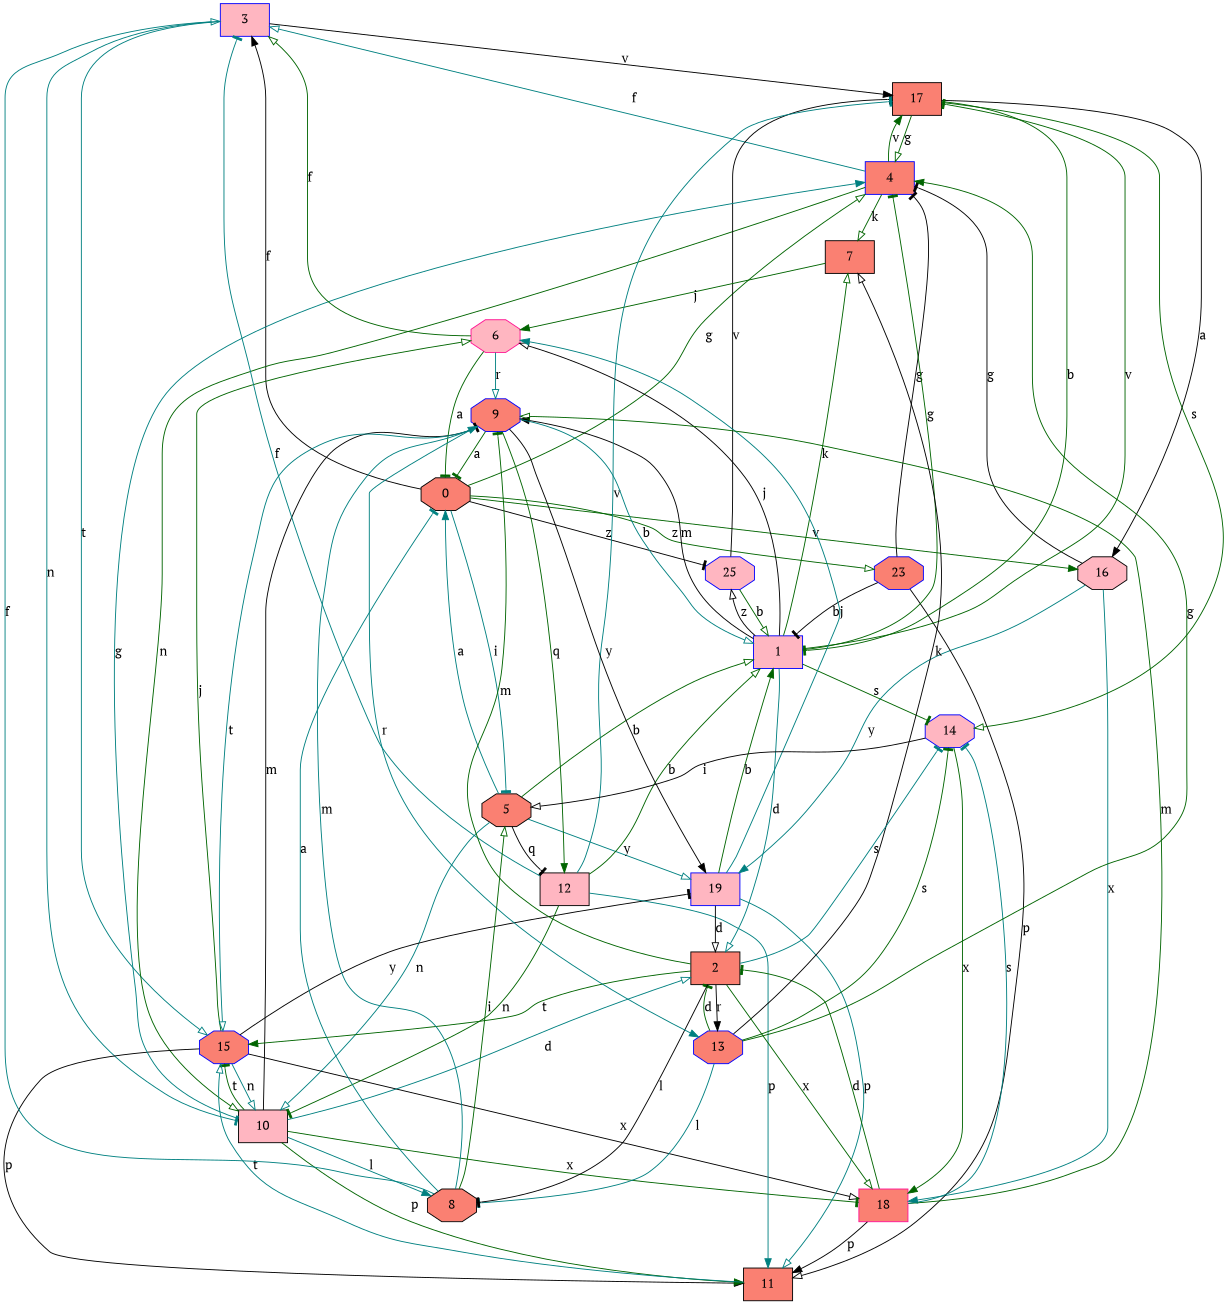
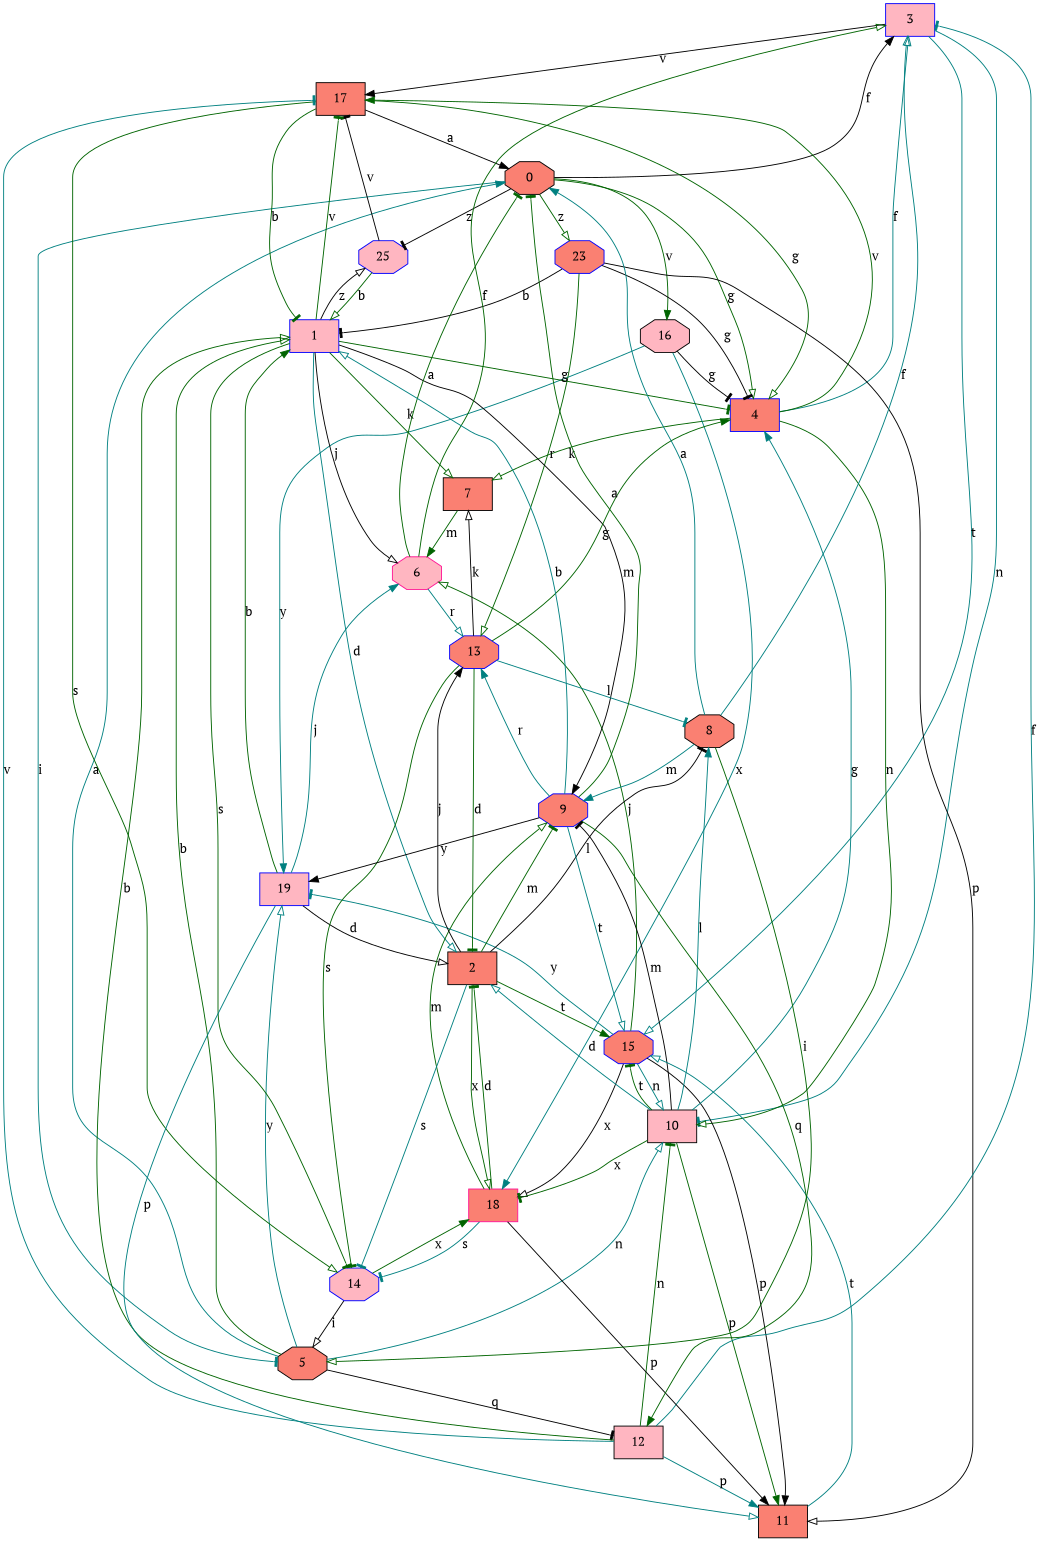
edge "17" -> "16": now "17" -> "0"
edge "7" -> "6": label "j" -> "m"
edge "6" -> "9": now "6" -> "13"
edge "23" -> "13": added, label "r"
edge "8" -> "0": arrowhead tee -> normal
edge "15" -> "19": color black -> teal
edge "2" -> "13": label "r" -> "j"
